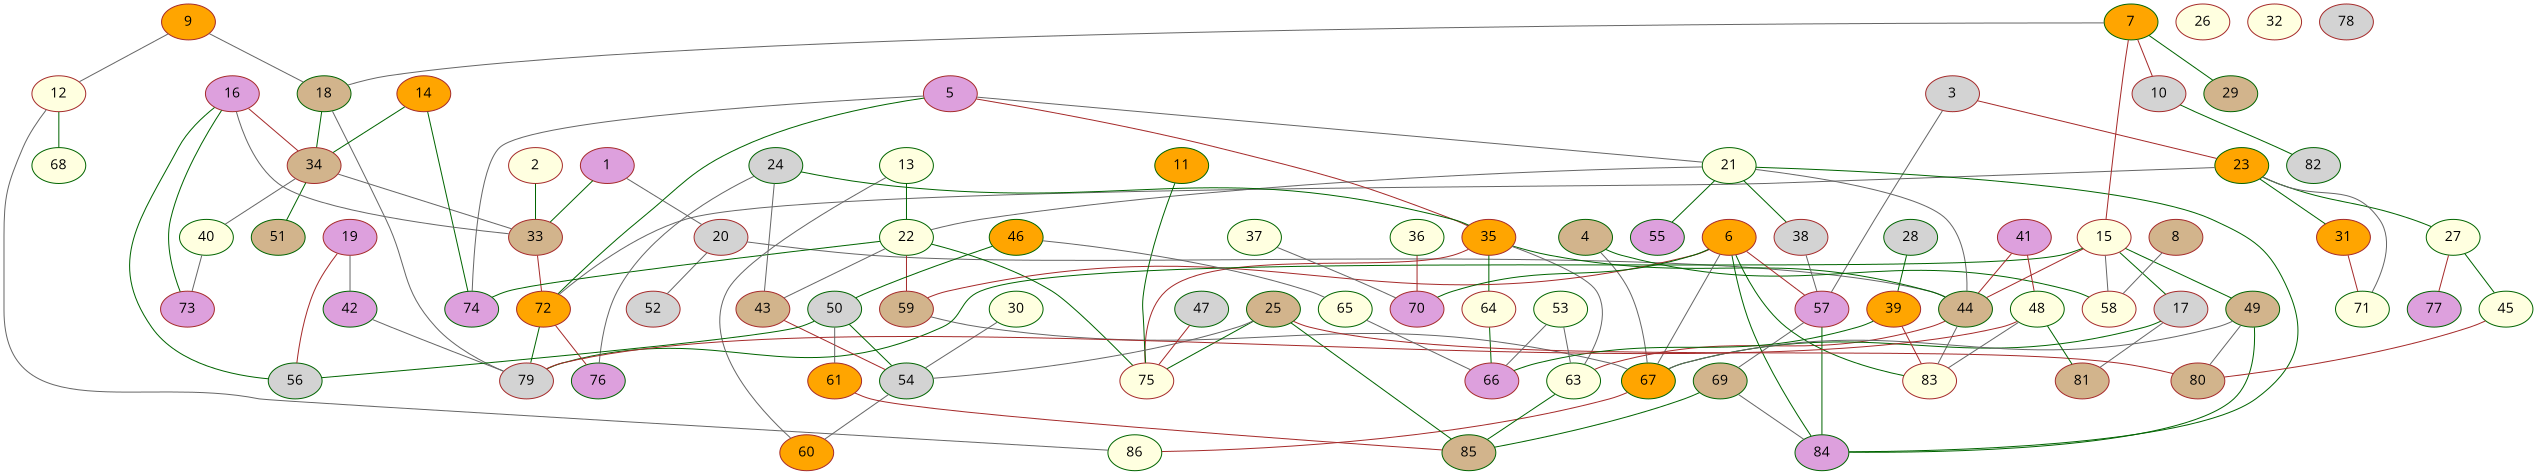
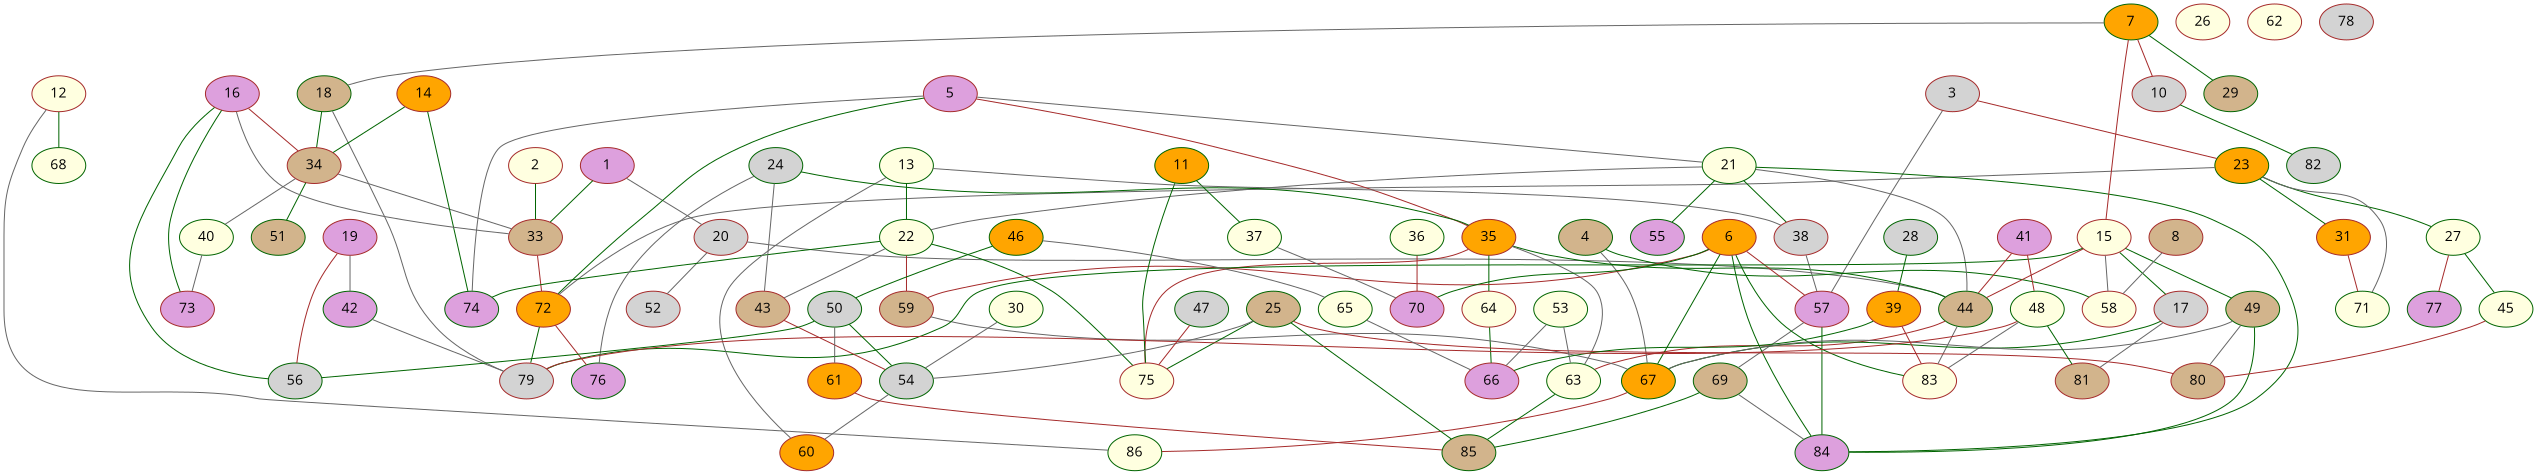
node "9": removed
node "32": label "32" -> "62"
edge "13" -- "38": added
edge "11" -- "37": added
edge "6" -- "67": color gray40 -> darkgreen
